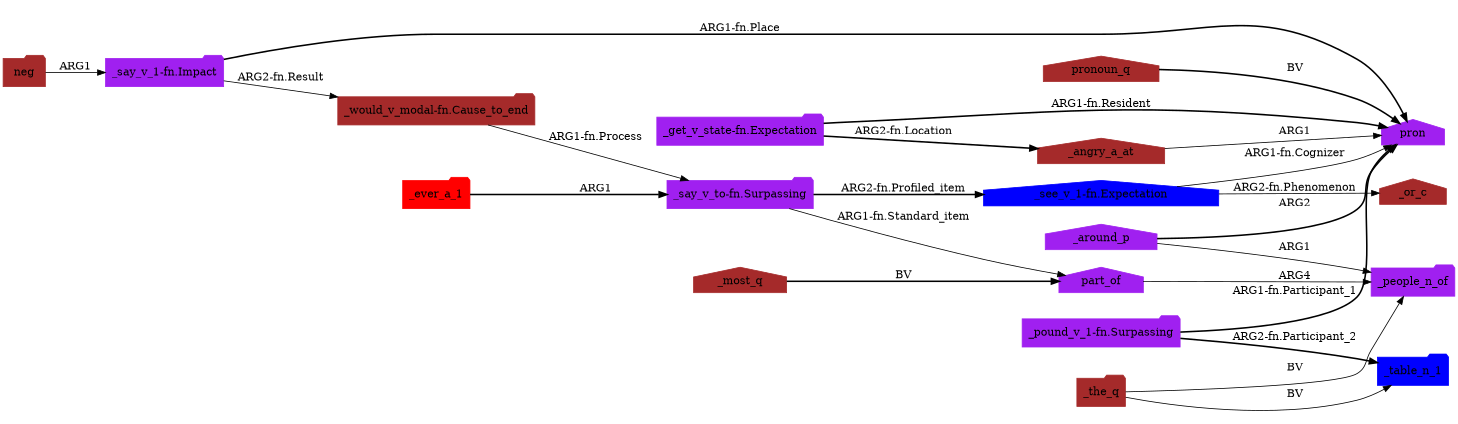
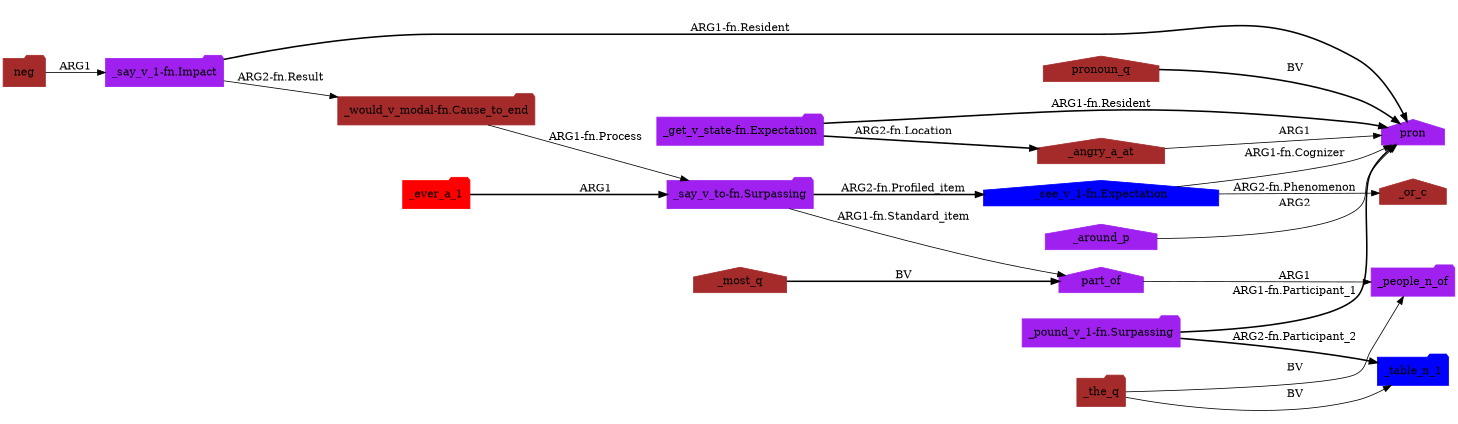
edge "_say_v_1-fn.Impact" -> "pron": label "ARG1-fn.Place" -> "ARG1-fn.Resident"
edge "_around_p" -> "pron": style bold -> solid
edge "_around_p" -> "_people_n_of": removed, label "ARG1"
edge "part_of" -> "_people_n_of": label "ARG4" -> "ARG1"
